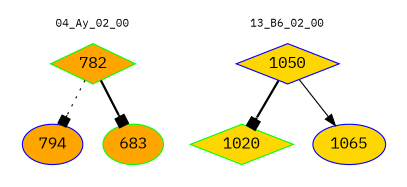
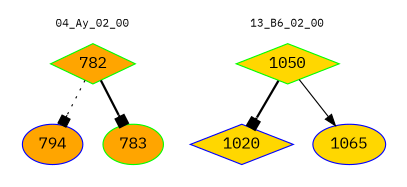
node "1050": color blue -> green
node "683": label "683" -> "783"
node "1020": color green -> blue
